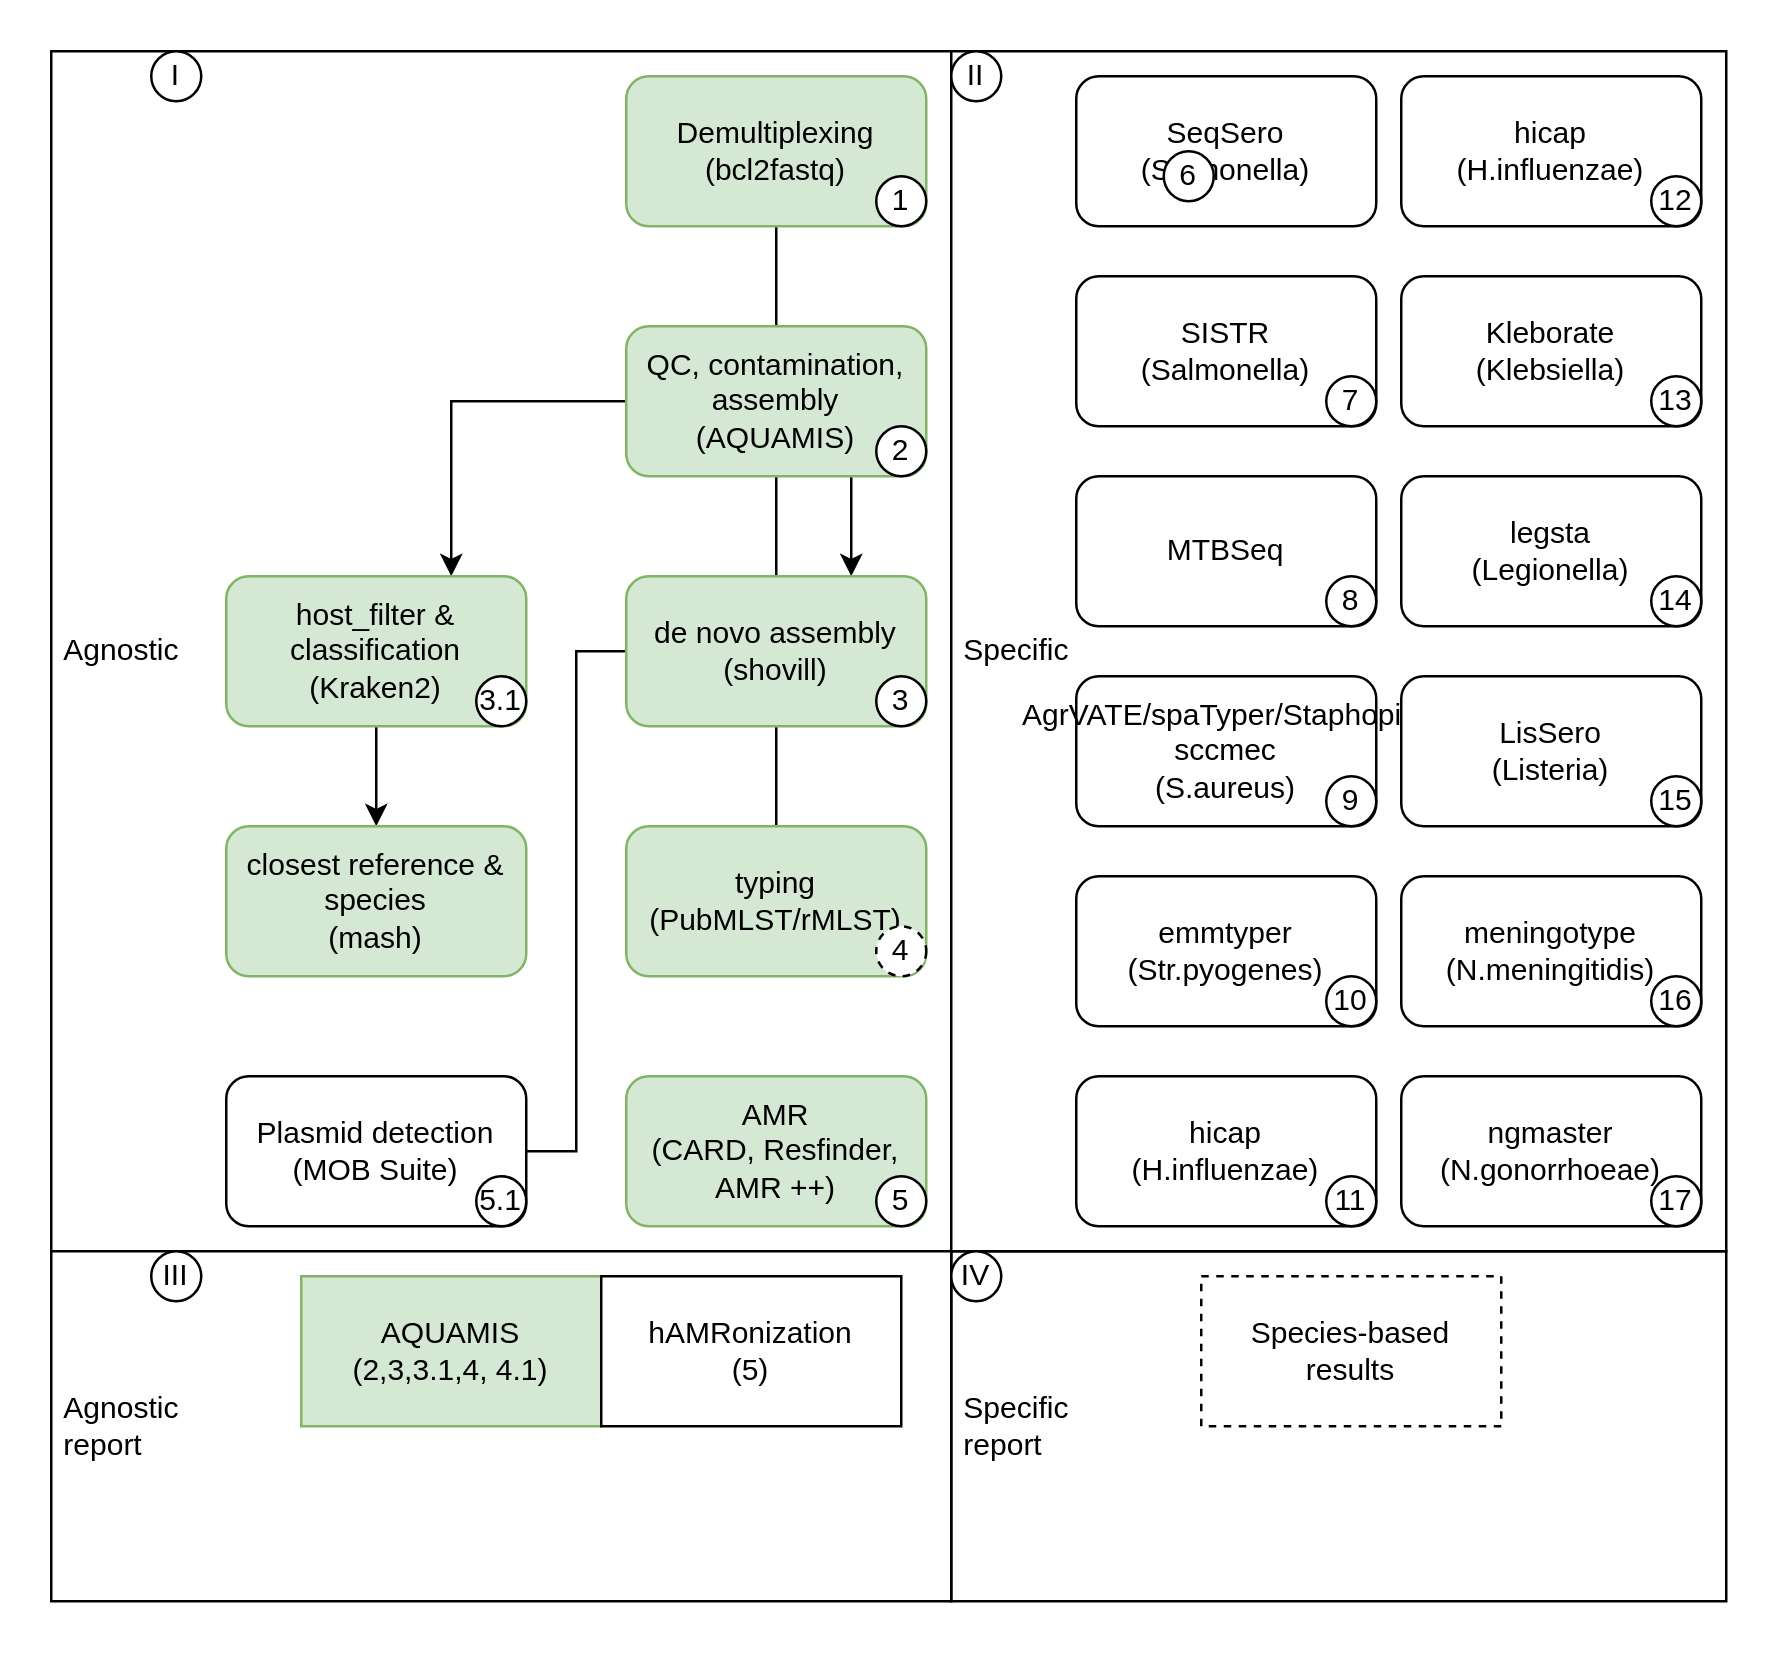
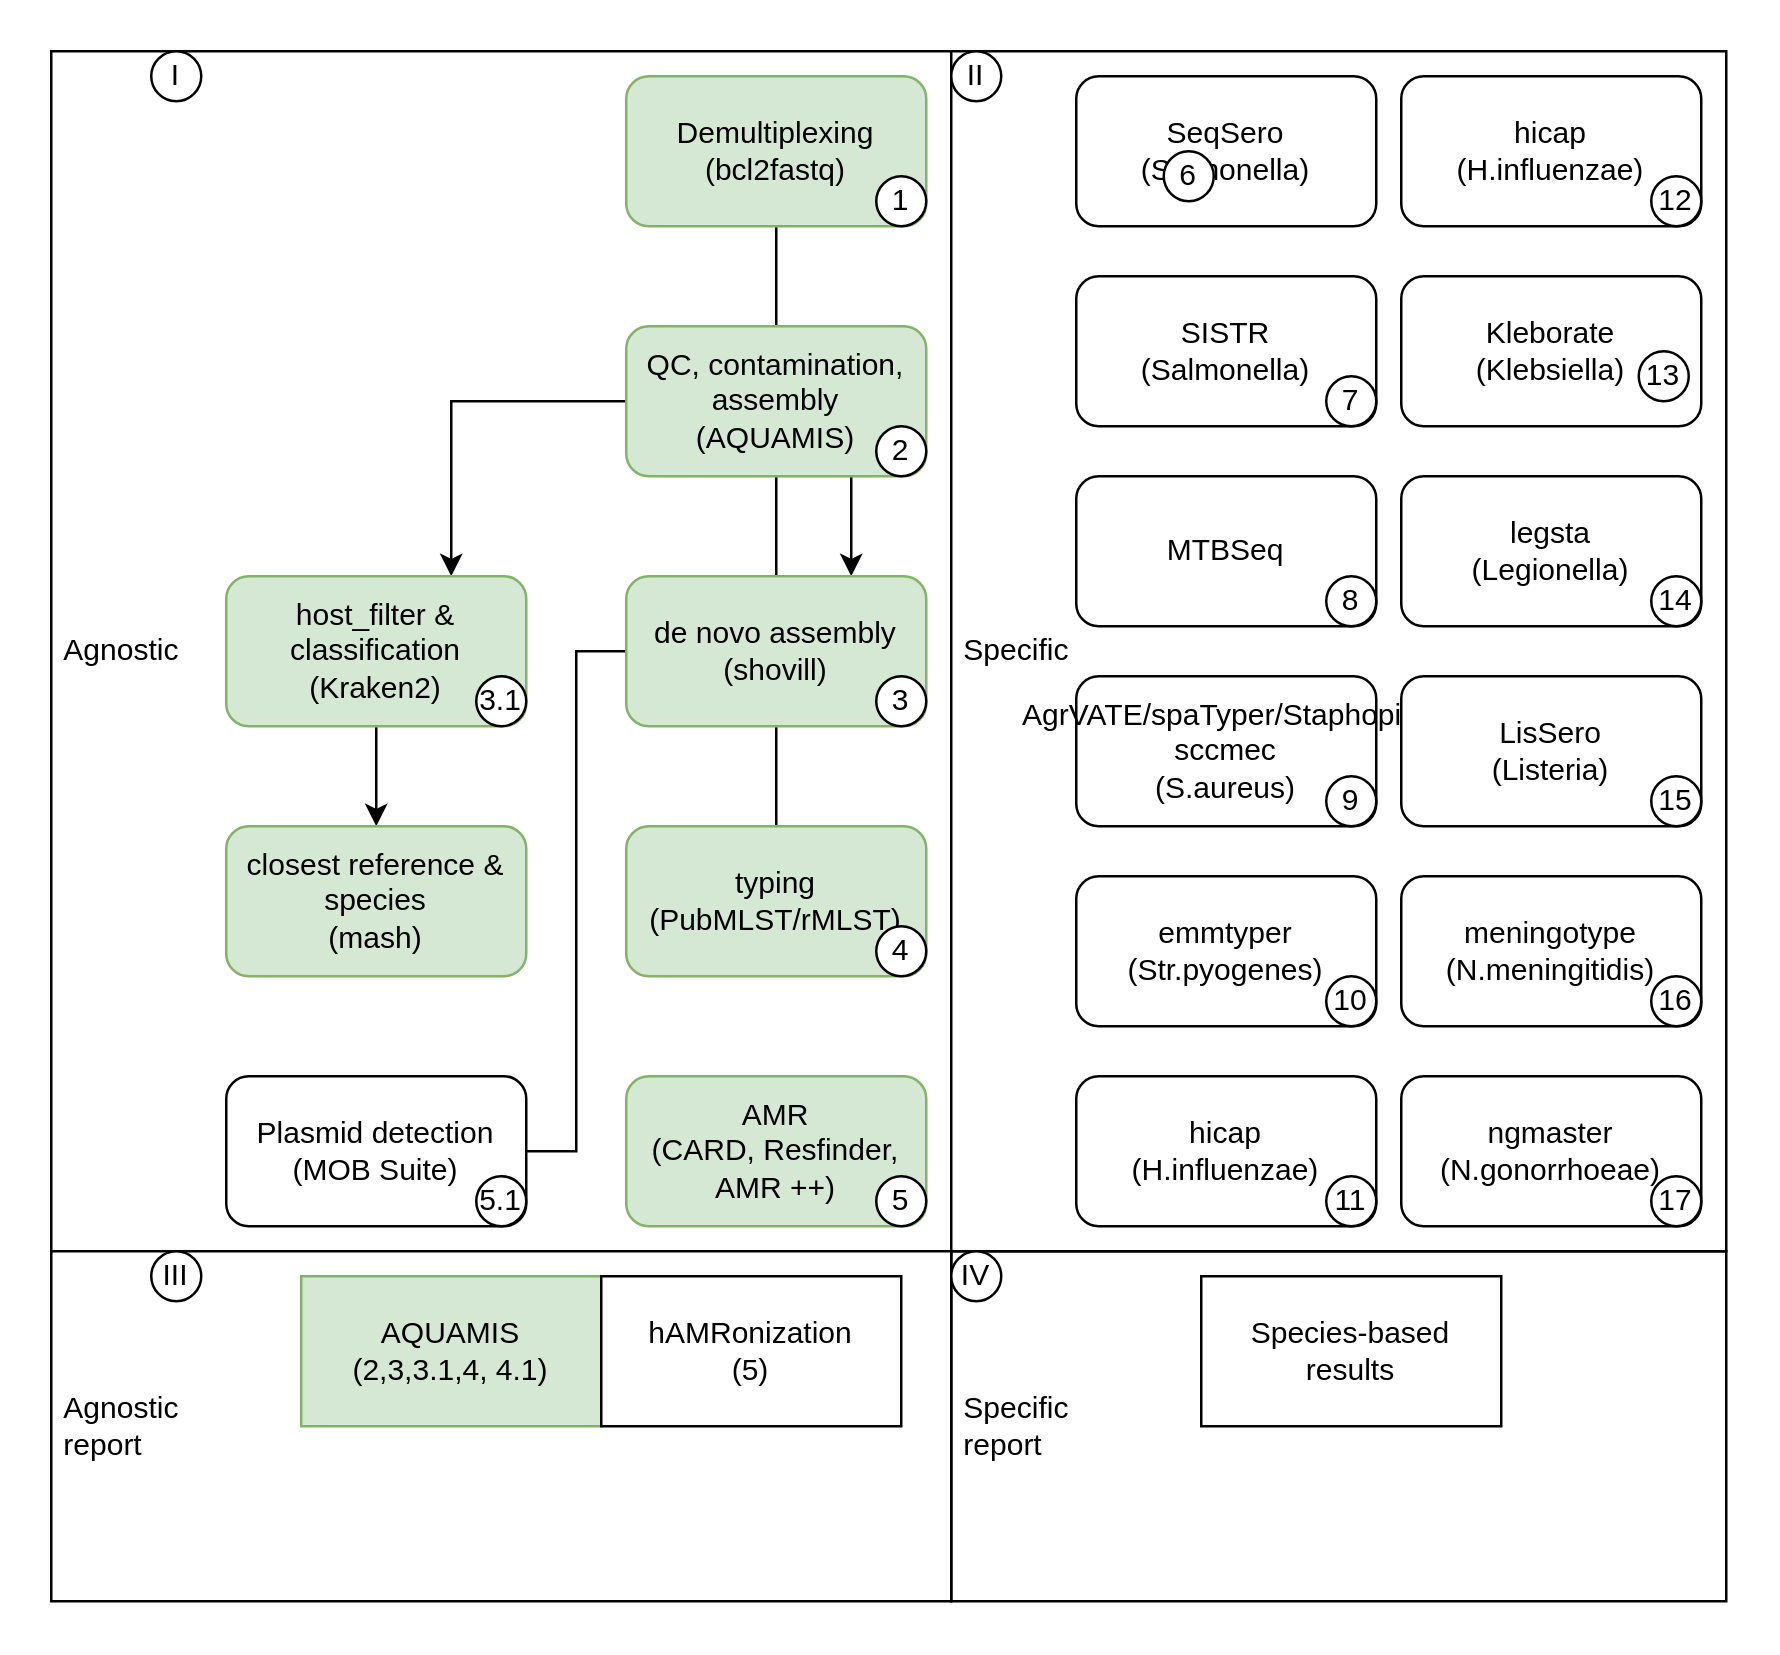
node "13": moved (1676, 401) -> (1664, 376)
node "4": style dashed -> solid
node "Species-based results": style dashed -> solid
